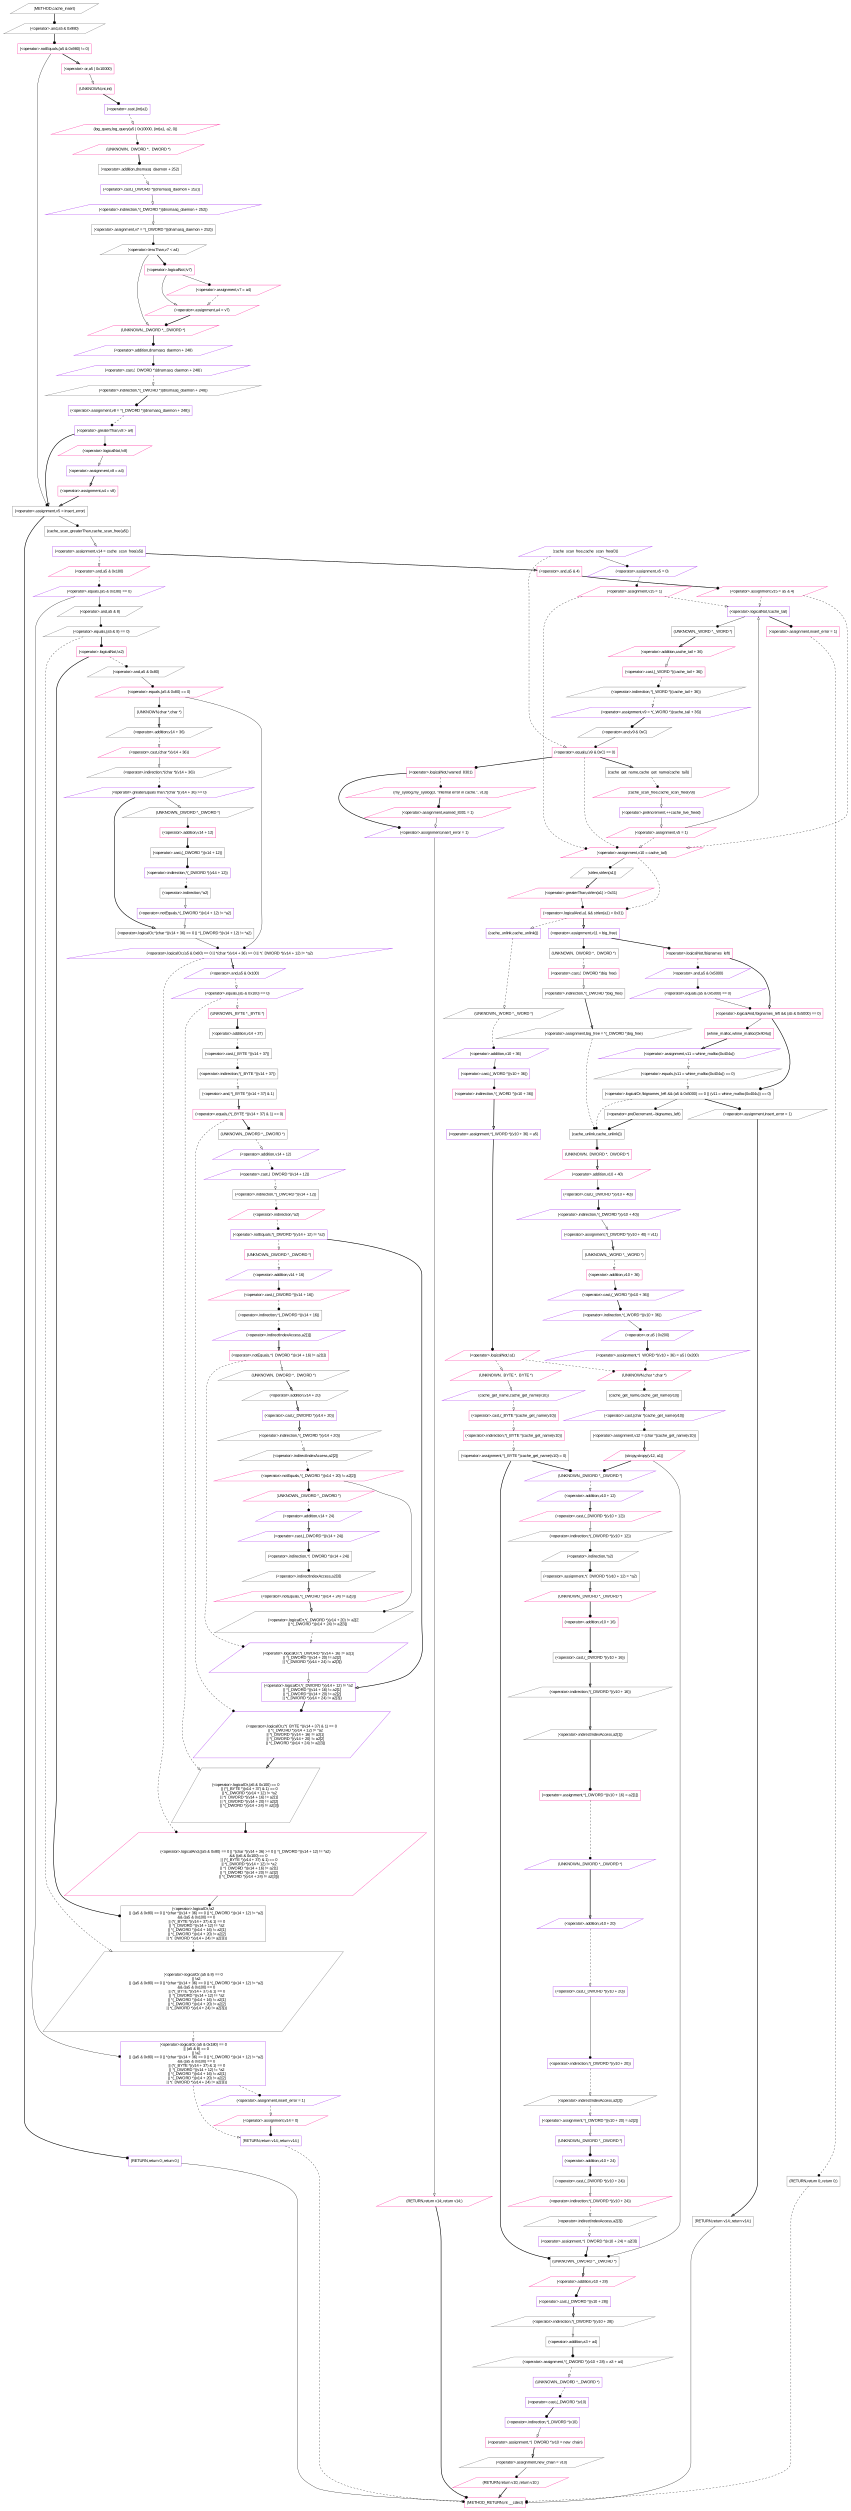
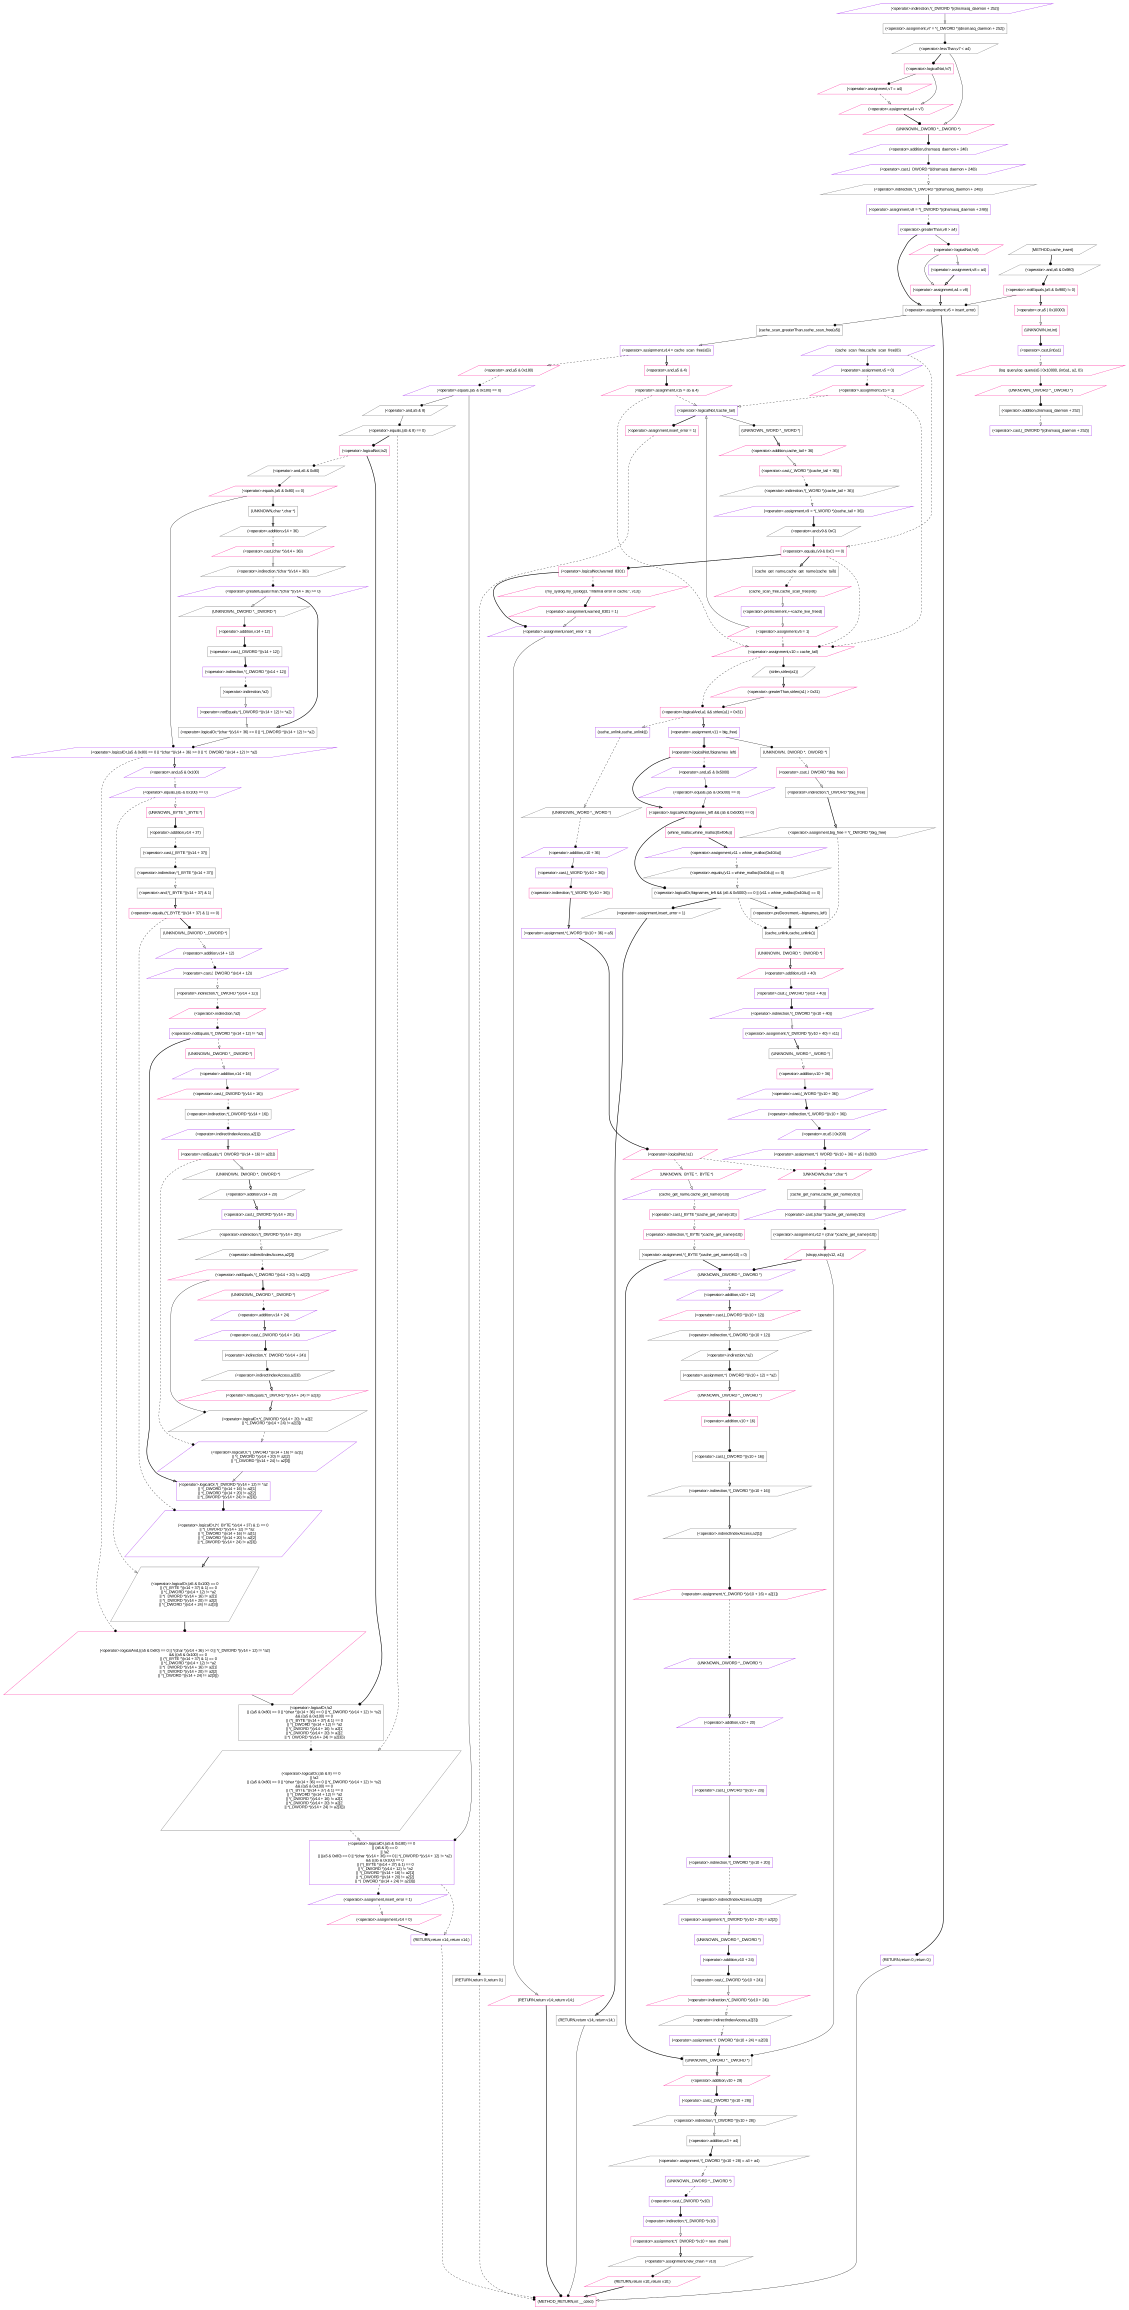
edge "(<operator>.cast,(_DWORD *)(dnsmasq_daemon + 252))" -> "(<operator>.indirection,*(_DWORD *)(dnsmasq_daemon + 252))": removed
edge "(<operator>.logicalNot,!v8)" -> "(<operator>.assignment,a4 = v8)": added
node "(<operator>.assignment,*(_DWORD *)(v10 + 16) = a2[1])": shape box -> parallelogram
